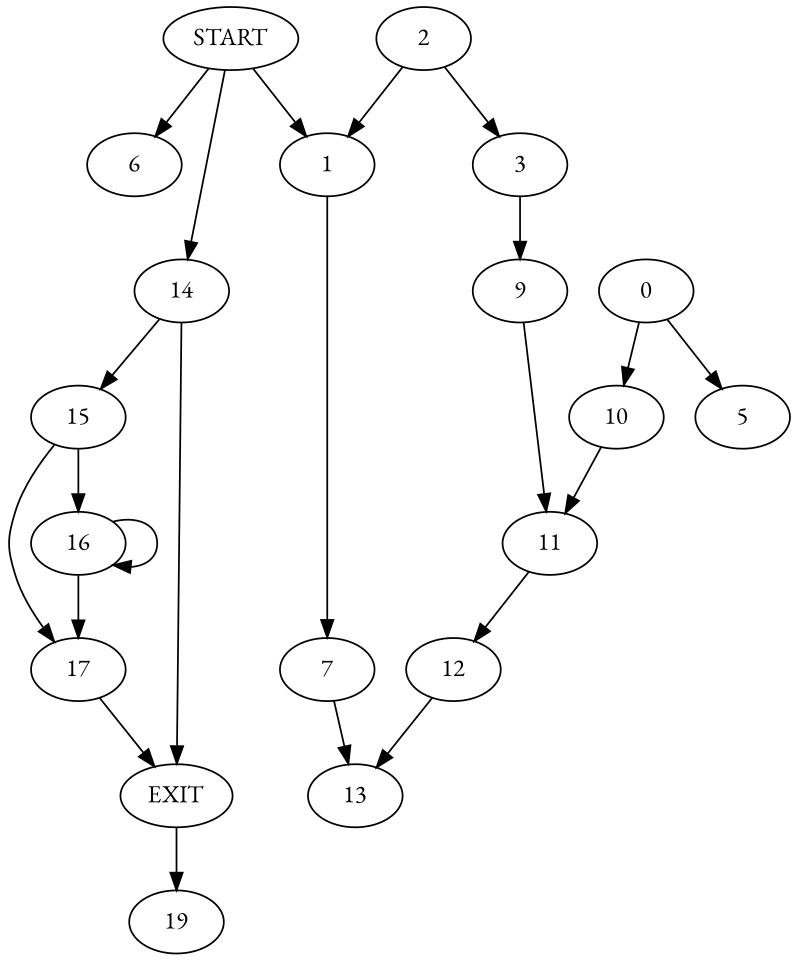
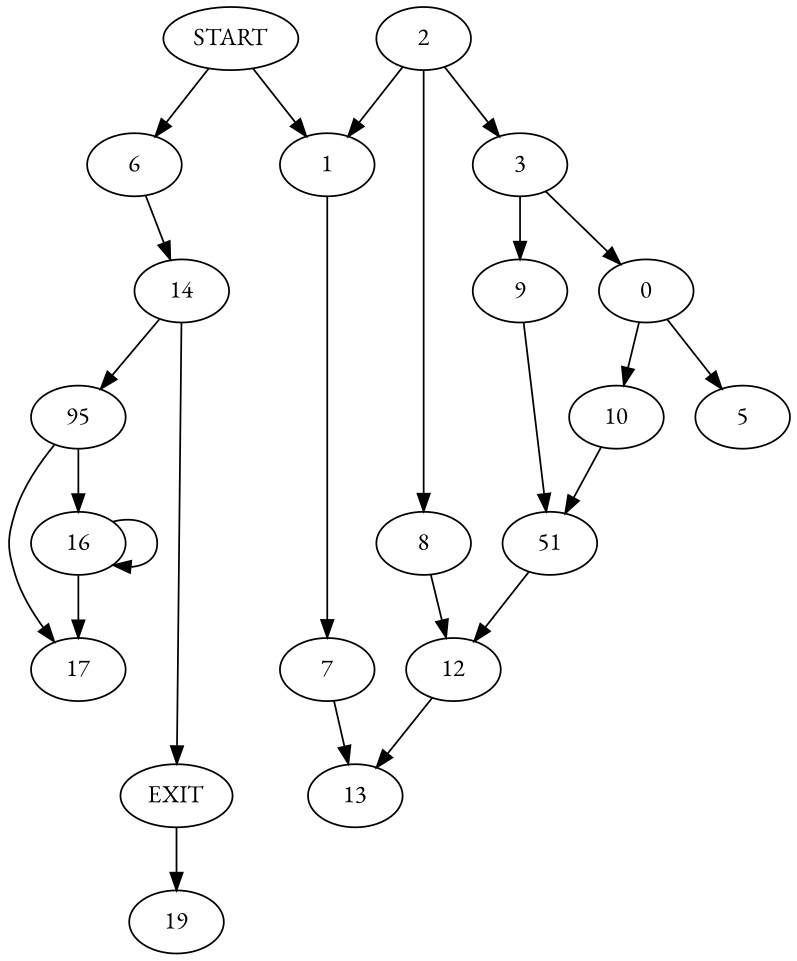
edge "START" -> "14": now "6" -> "14"
edge "3" -> "0": added
node "15": label "15" -> "95"
node "8": added
node "11": label "11" -> "51"
edge "17" -> "EXIT": removed
